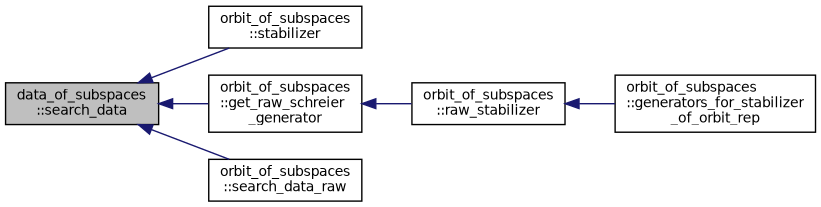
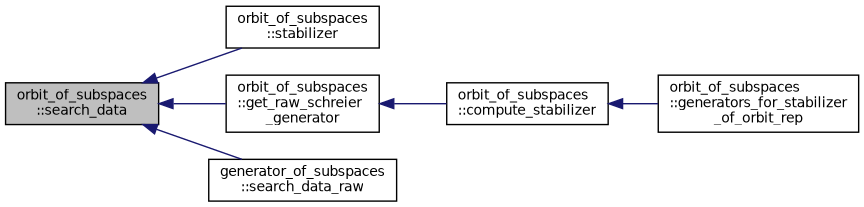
node "data_of_subspaces ::search_data": label "data_of_subspaces ::search_data" -> "orbit_of_subspaces ::search_data"
node "orbit_of_subspaces ::raw_stabilizer": label "orbit_of_subspaces ::raw_stabilizer" -> "orbit_of_subspaces ::compute_stabilizer"
node "orbit_of_subspaces ::search_data_raw": label "orbit_of_subspaces ::search_data_raw" -> "generator_of_subspaces ::search_data_raw"
